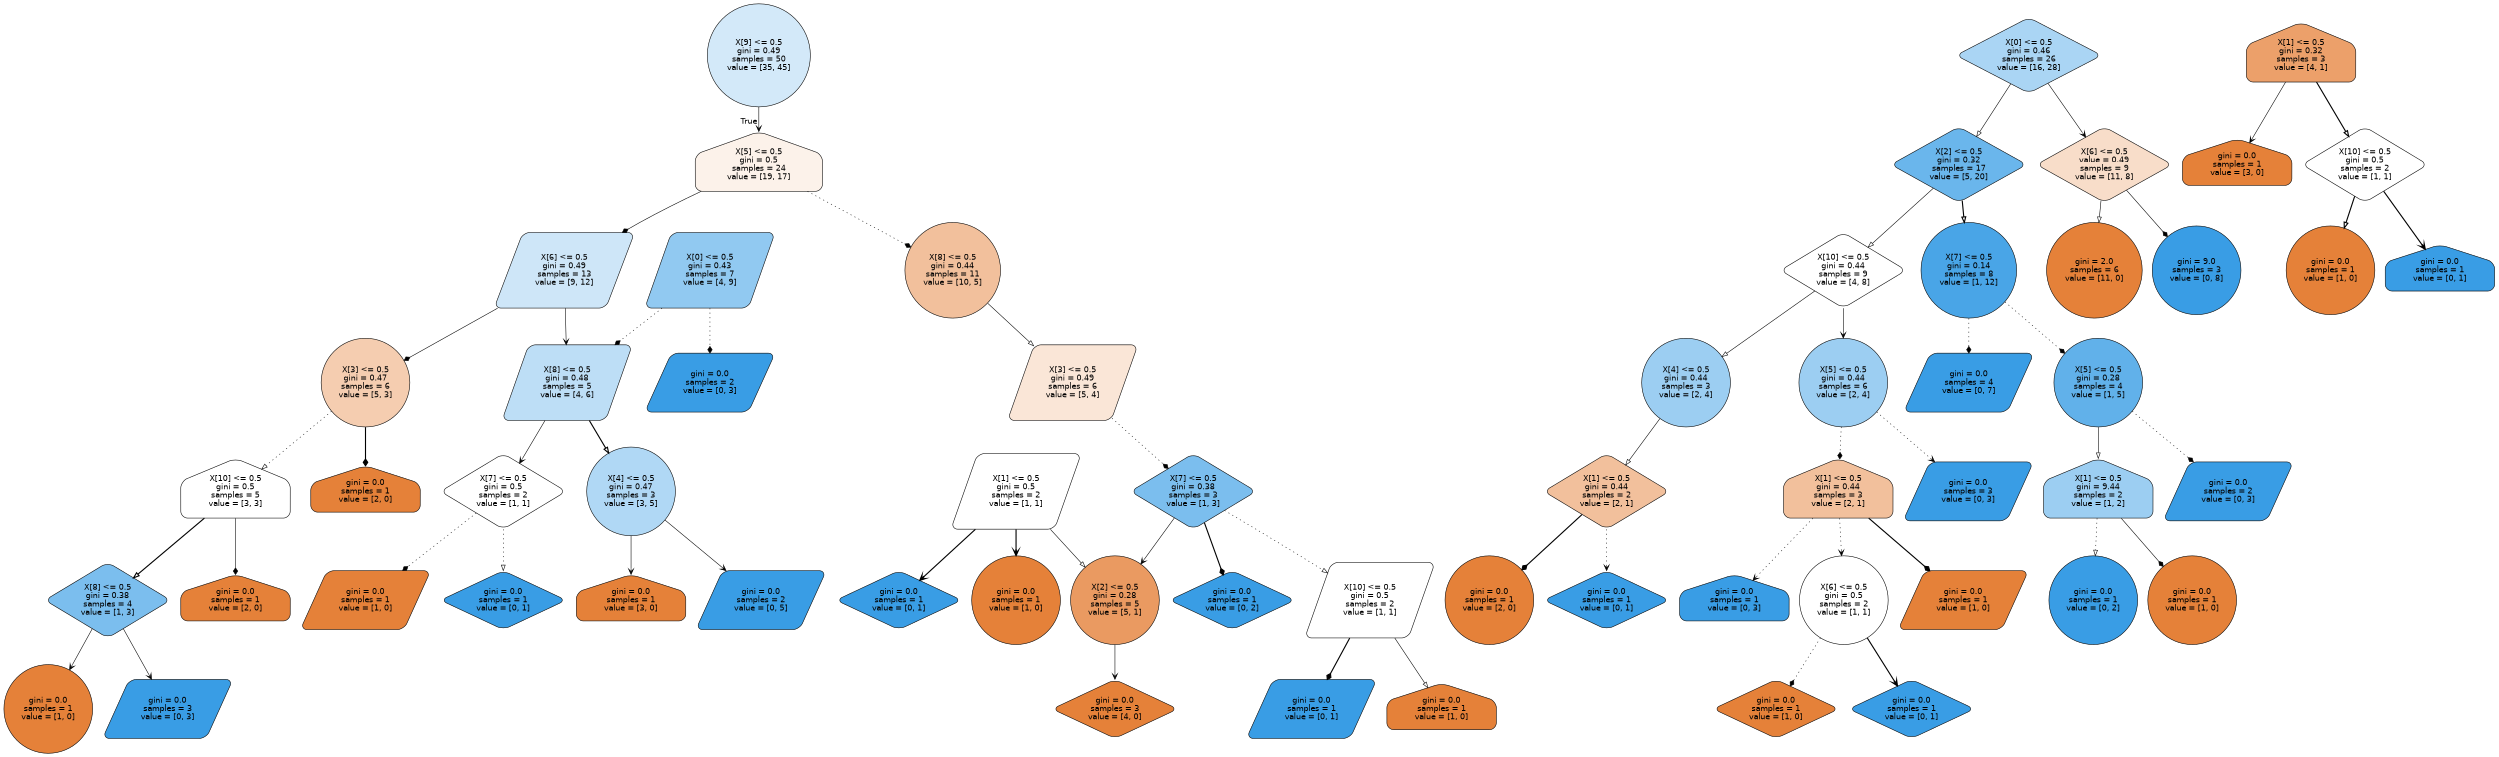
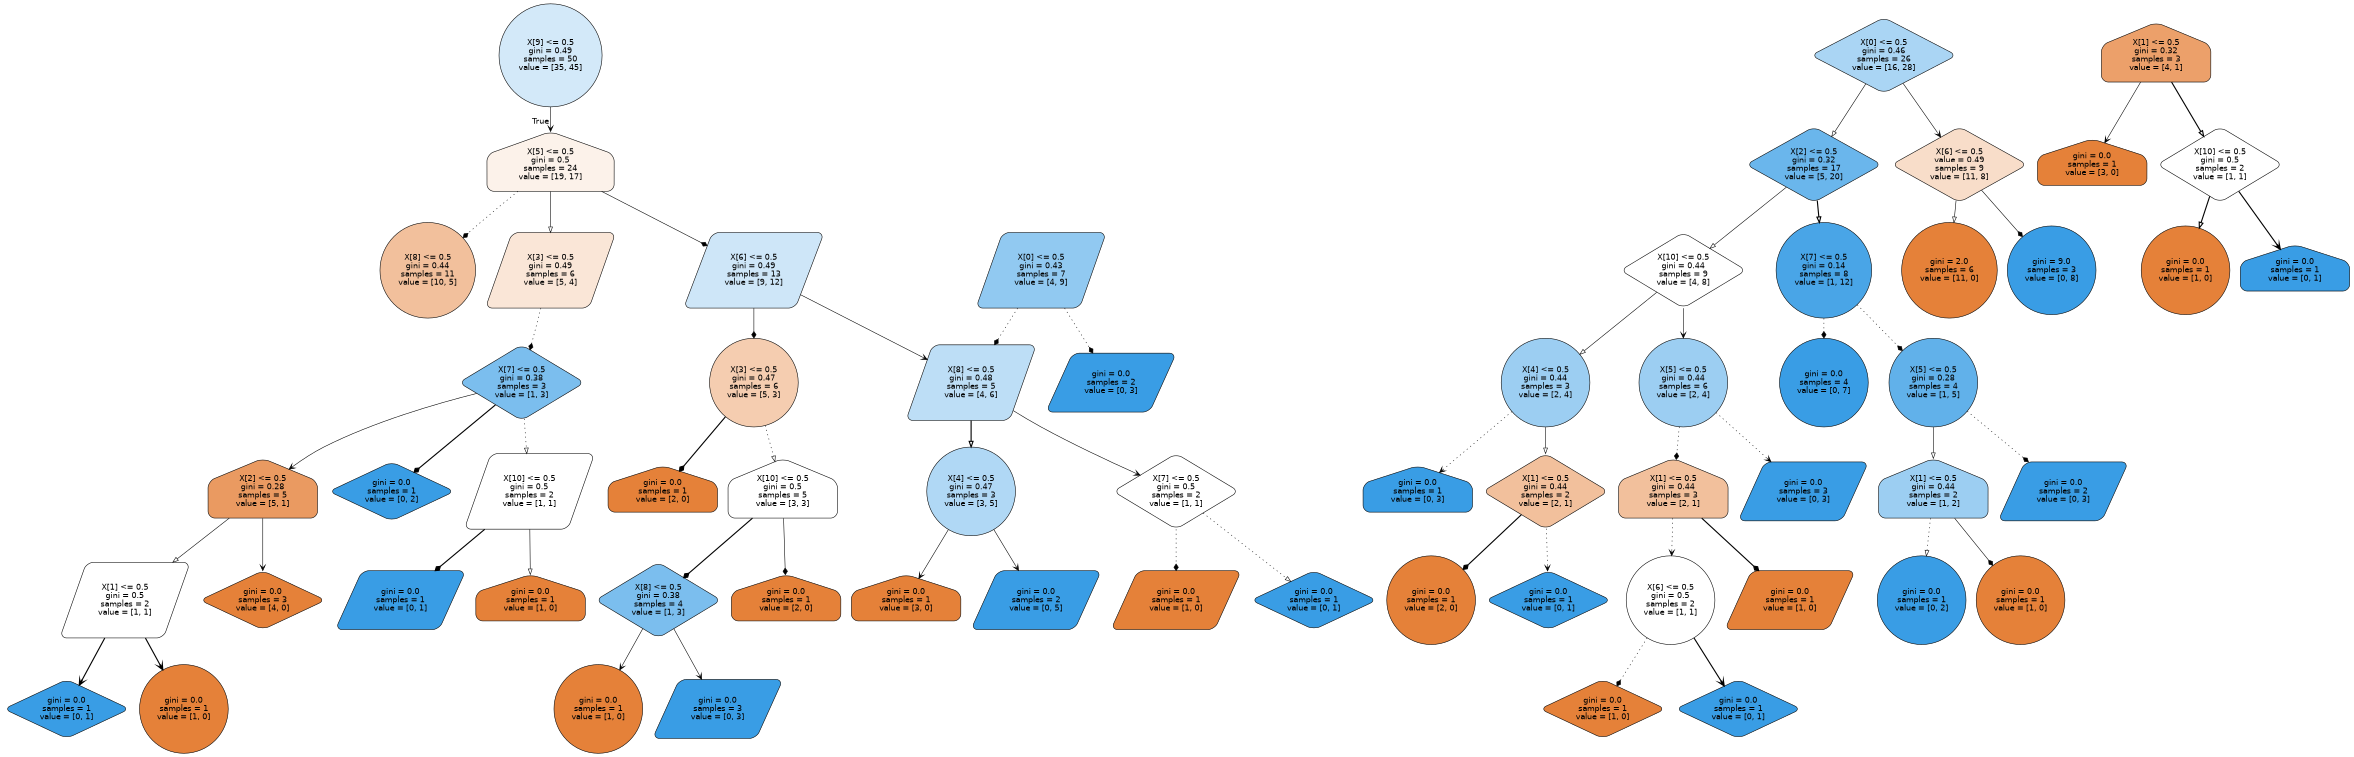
edge "X[8] <= 0.5 gini = 0.44 samples = 11 value = [10, 5]" -> "X[3] <= 0.5 gini = 0.49 samples = 6 value = [5, 4]": now "X[5] <= 0.5 gini = 0.5 samples = 24 value = [19, 17]" -> "X[3] <= 0.5 gini = 0.49 samples = 6 value = [5, 4]"
node "gini = 0.0 samples = 4 value = [0, 7]": shape parallelogram -> circle
node "X[1] <= 0.5 gini = 9.44 samples = 2 value = [1, 2]": label "X[1] <= 0.5 gini = 9.44 samples = 2 value = [1, 2]" -> "X[1] <= 0.5 gini = 0.44 samples = 2 value = [1, 2]"
edge "X[10] <= 0.5 gini = 0.5 samples = 5 value = [3, 3]" -> "X[8] <= 0.5 gini = 0.38 samples = 4 value = [1, 3]": arrowhead onormal -> diamond
edge "X[1] <= 0.5 gini = 0.5 samples = 2 value = [1, 1]" -> "X[2] <= 0.5 gini = 0.28 samples = 5 value = [5, 1]": reversed
edge "X[1] <= 0.5 gini = 0.44 samples = 3 value = [2, 1]" -> "gini = 0.0 samples = 1 value = [0, 3]": now "X[4] <= 0.5 gini = 0.44 samples = 3 value = [2, 4]" -> "gini = 0.0 samples = 1 value = [0, 3]"
node "X[2] <= 0.5 gini = 0.28 samples = 5 value = [5, 1]": shape circle -> house
